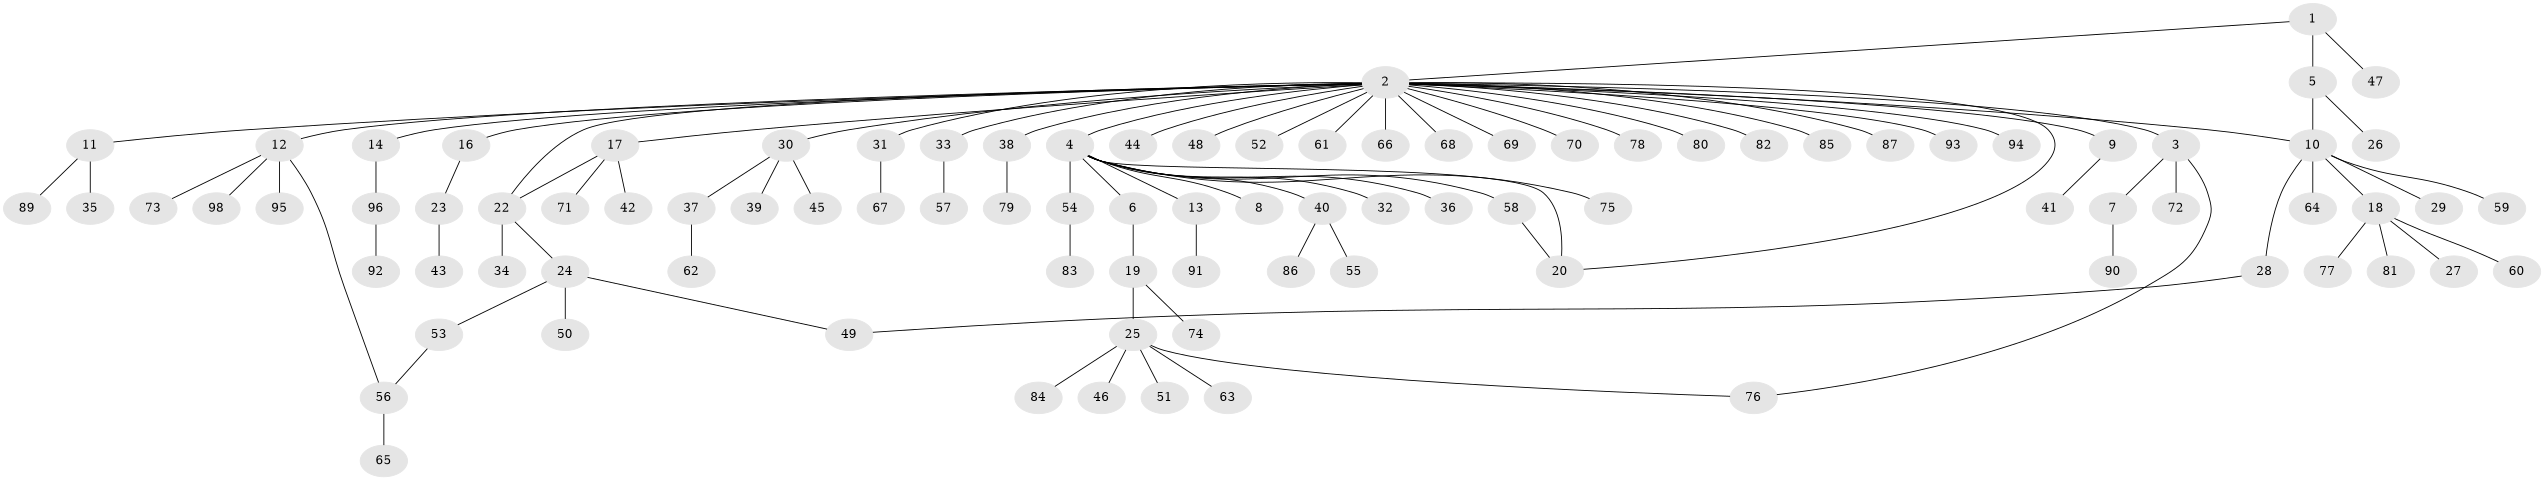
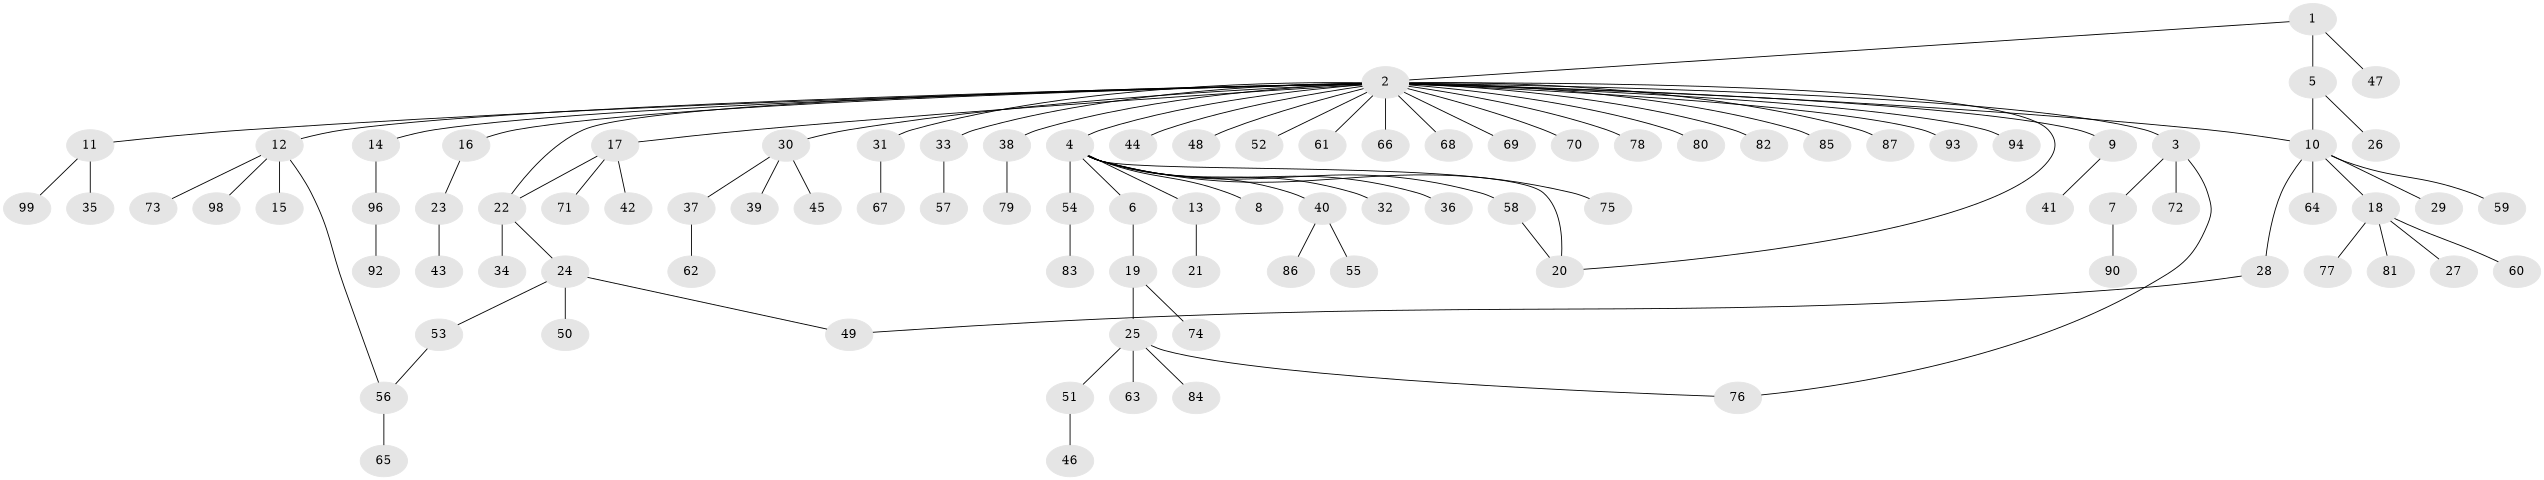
node "89": label "89" -> "99"
node "95": label "95" -> "15"
node "91": label "91" -> "21"
edge "25" -- "46": now "51" -- "46"
